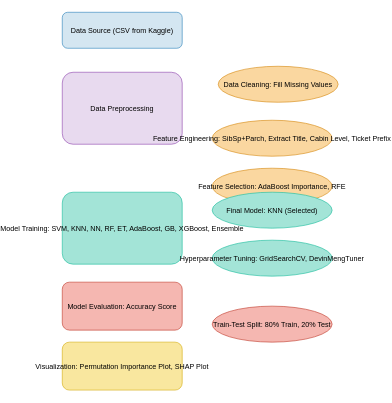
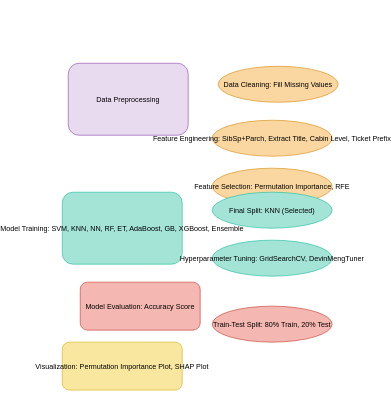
node "Data Source (CSV from Kaggle)": removed
node "Data Preprocessing": moved (122, 108) -> (128, 99)
node "Feature Selection: AdaBoost Importance, RFE": label "Feature Selection: AdaBoost Importance, RFE" -> "Feature Selection: Permutation Importance, RFE"
node "Final Model: KNN (Selected)": label "Final Model: KNN (Selected)" -> "Final Split: KNN (Selected)"
node "Model Evaluation: Accuracy Score": moved (122, 306) -> (140, 306)
